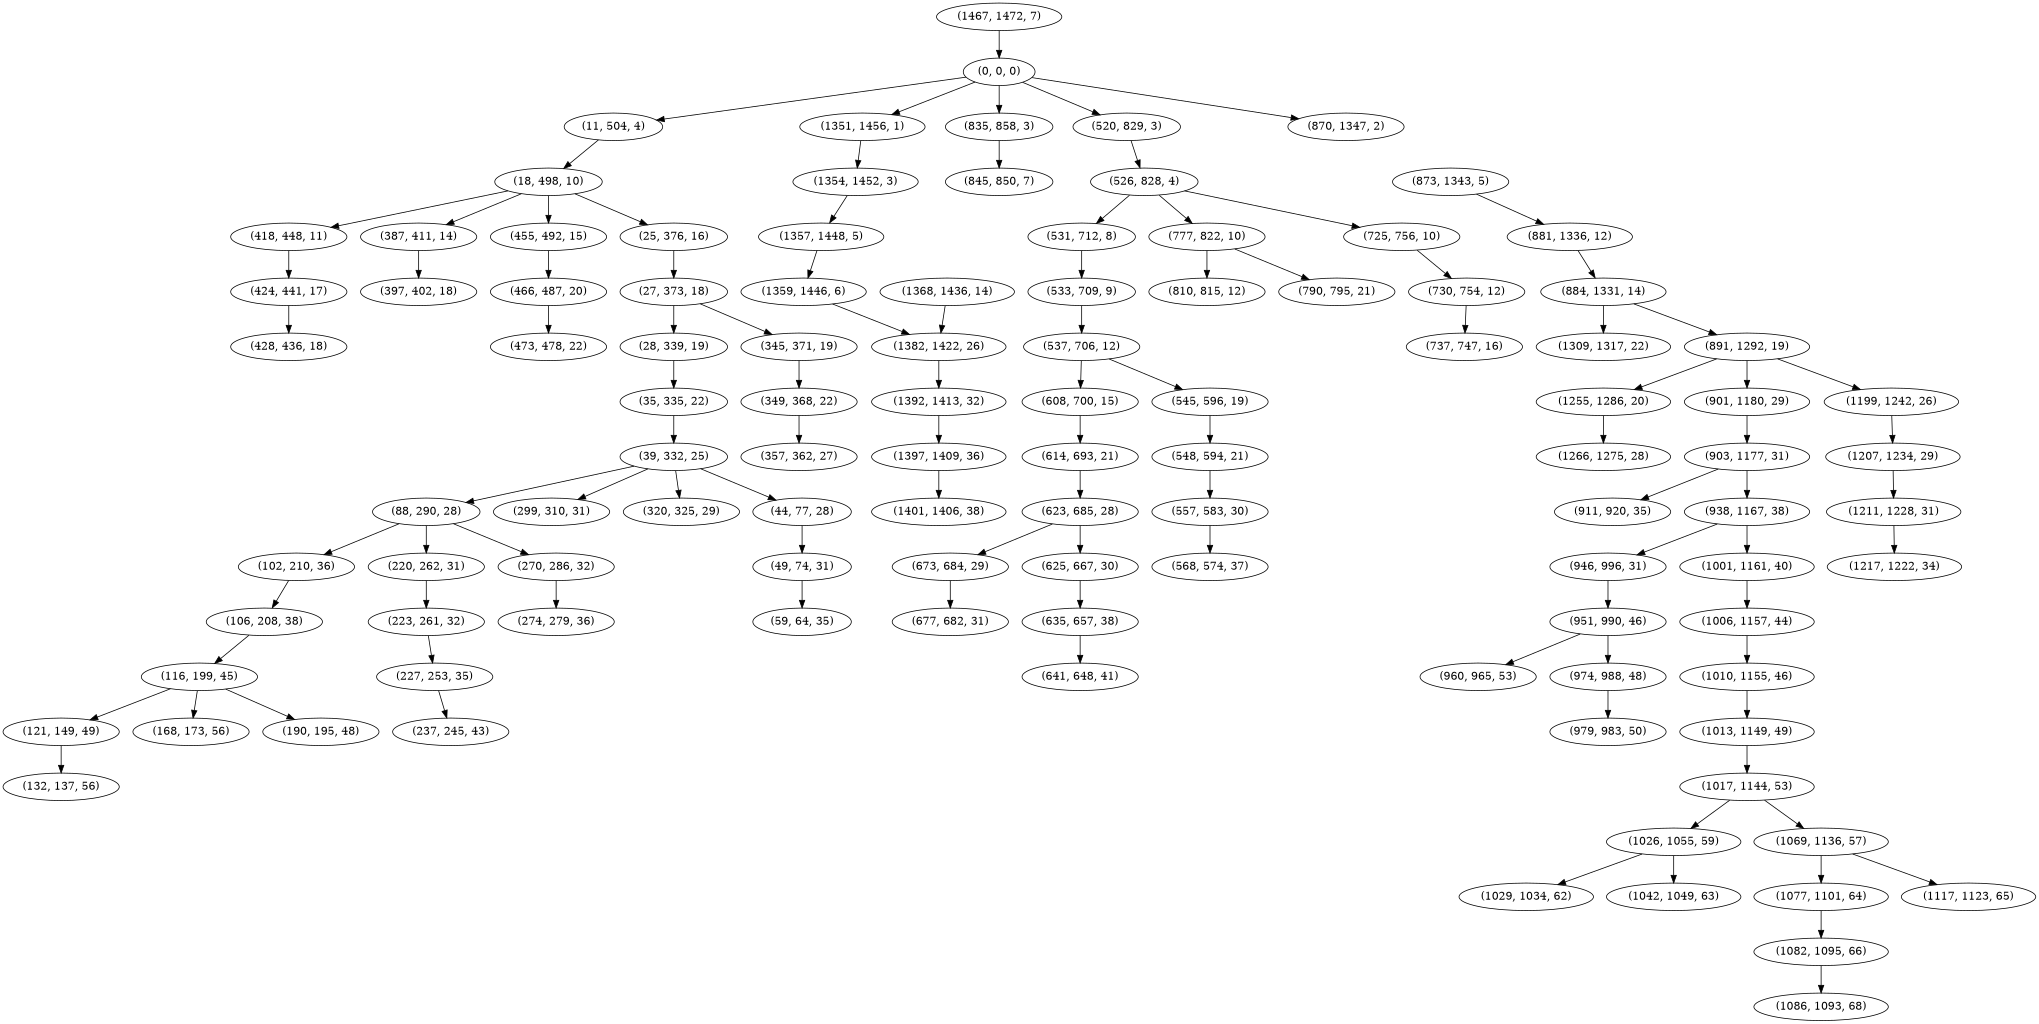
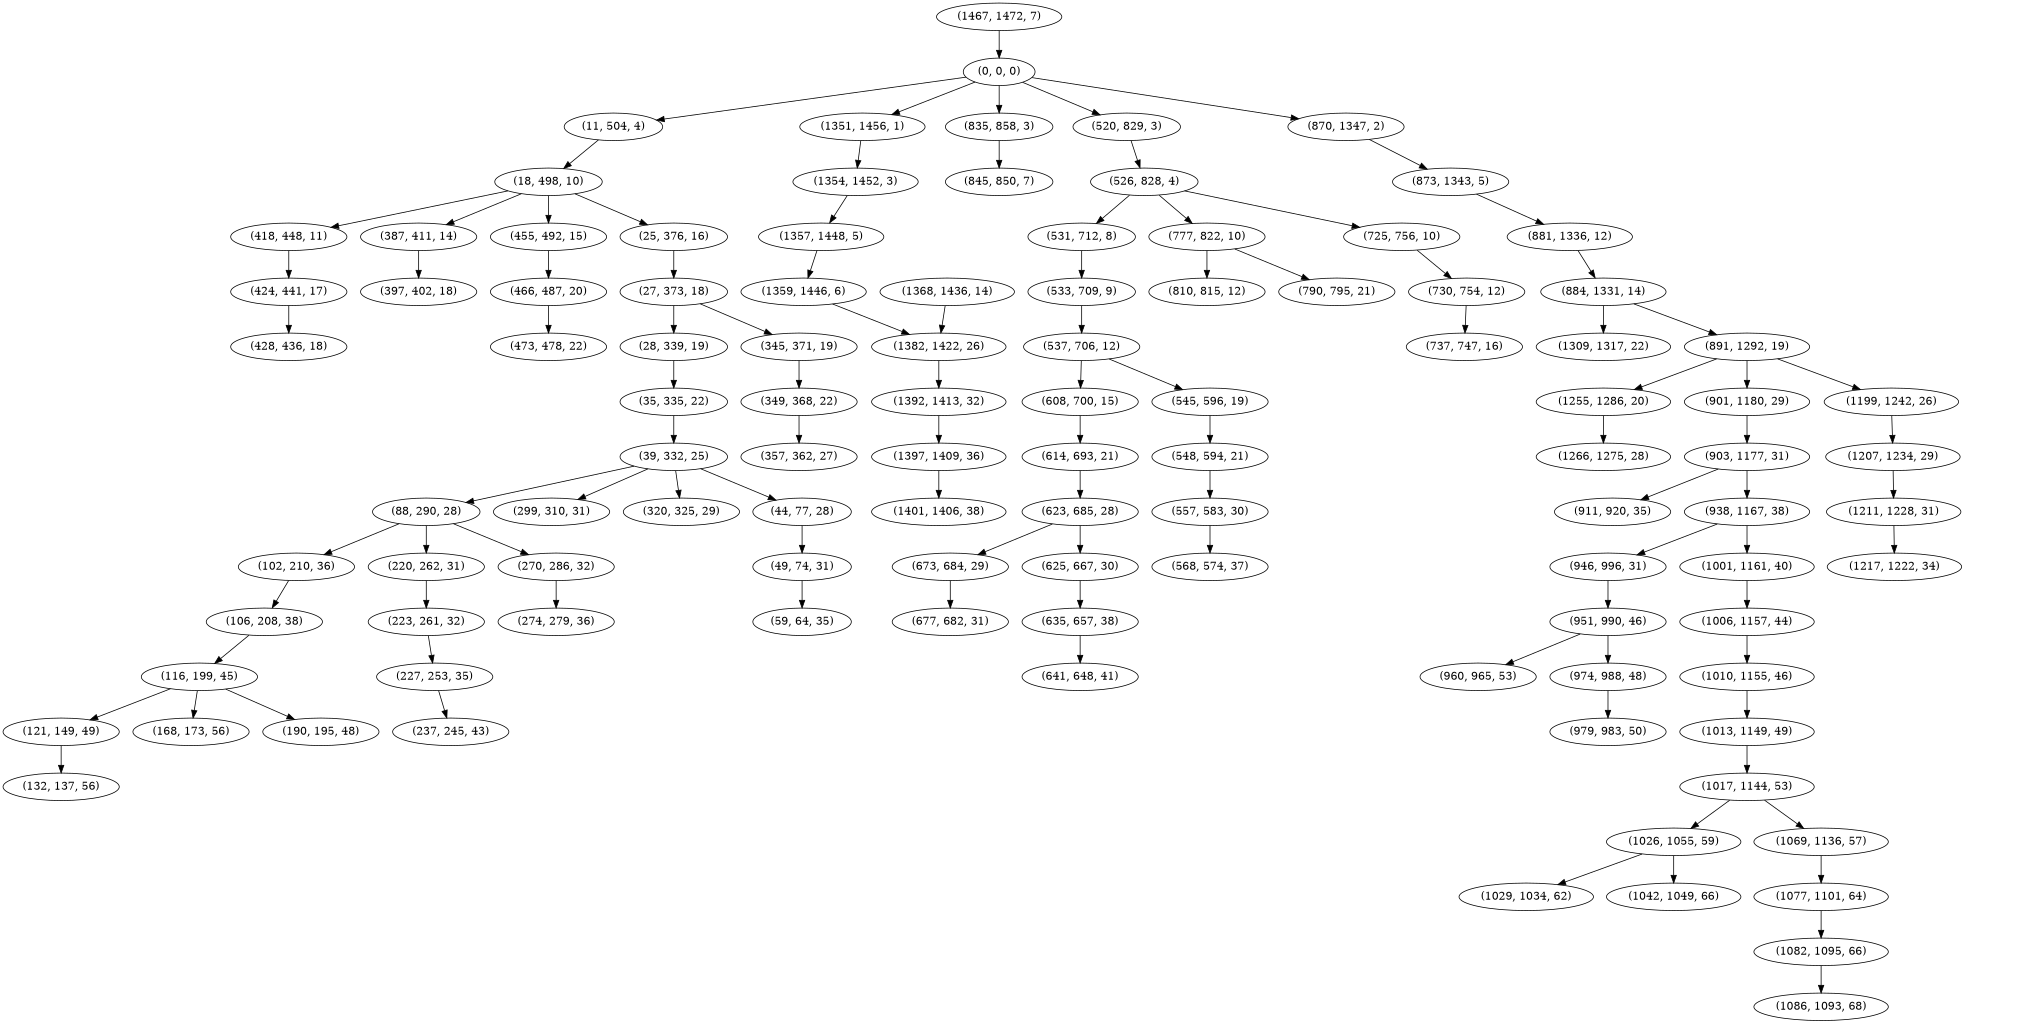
edge "(870, 1347, 2)" -> "(873, 1343, 5)": added
node "(1042, 1049, 63)": label "(1042, 1049, 63)" -> "(1042, 1049, 66)"
node "(1117, 1123, 65)": removed
